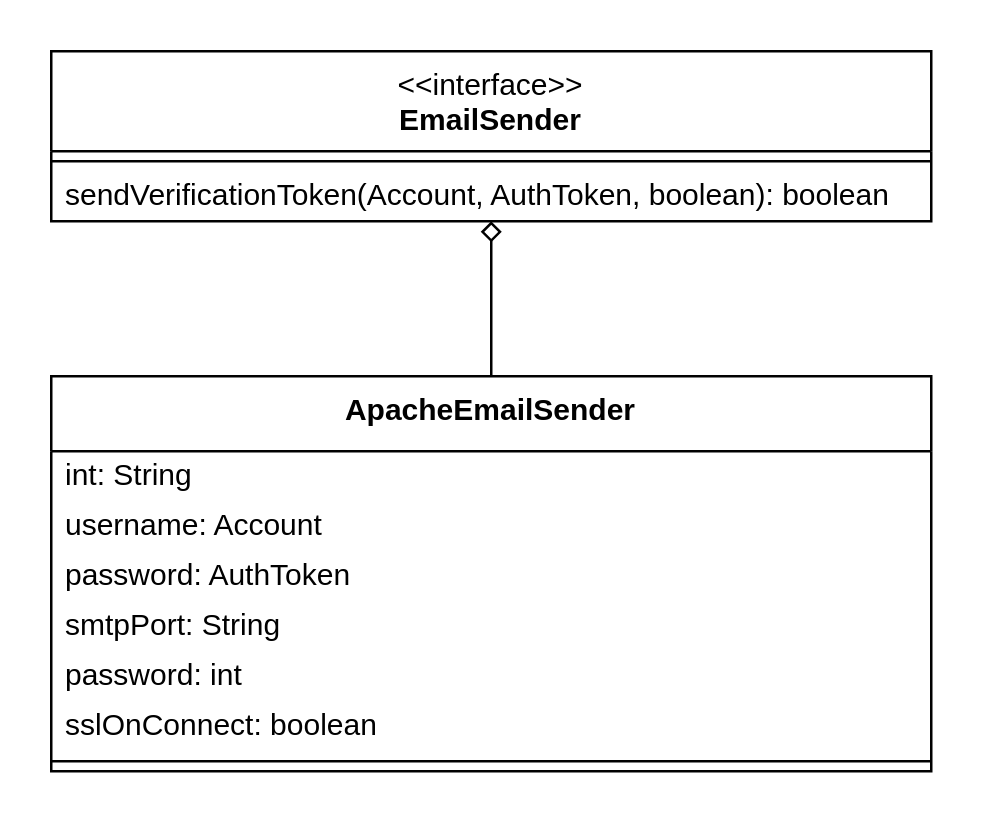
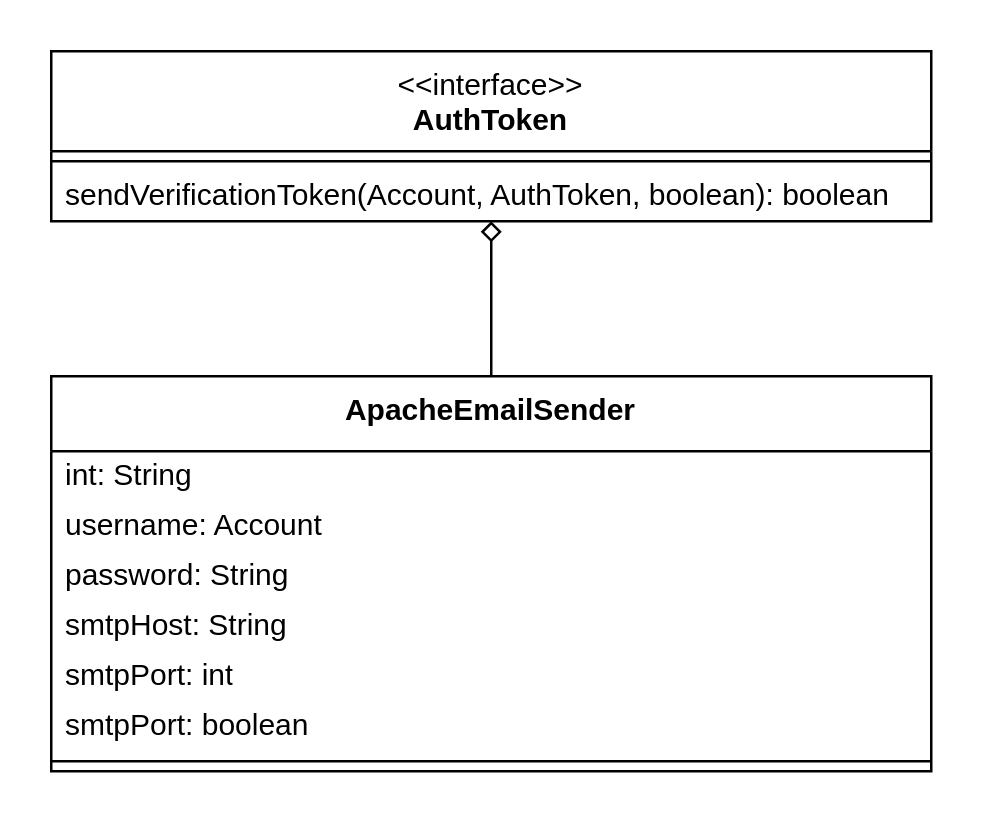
node "<<interface>> EmailSender": label "<<interface>> EmailSender" -> "<<interface>> AuthToken"
node "password: AuthToken": label "password: AuthToken" -> "password: String"
node "smtpPort: String": label "smtpPort: String" -> "smtpHost: String"
node "password: int": label "password: int" -> "smtpPort: int"
node "sslOnConnect: boolean": label "sslOnConnect: boolean" -> "smtpPort: boolean"
